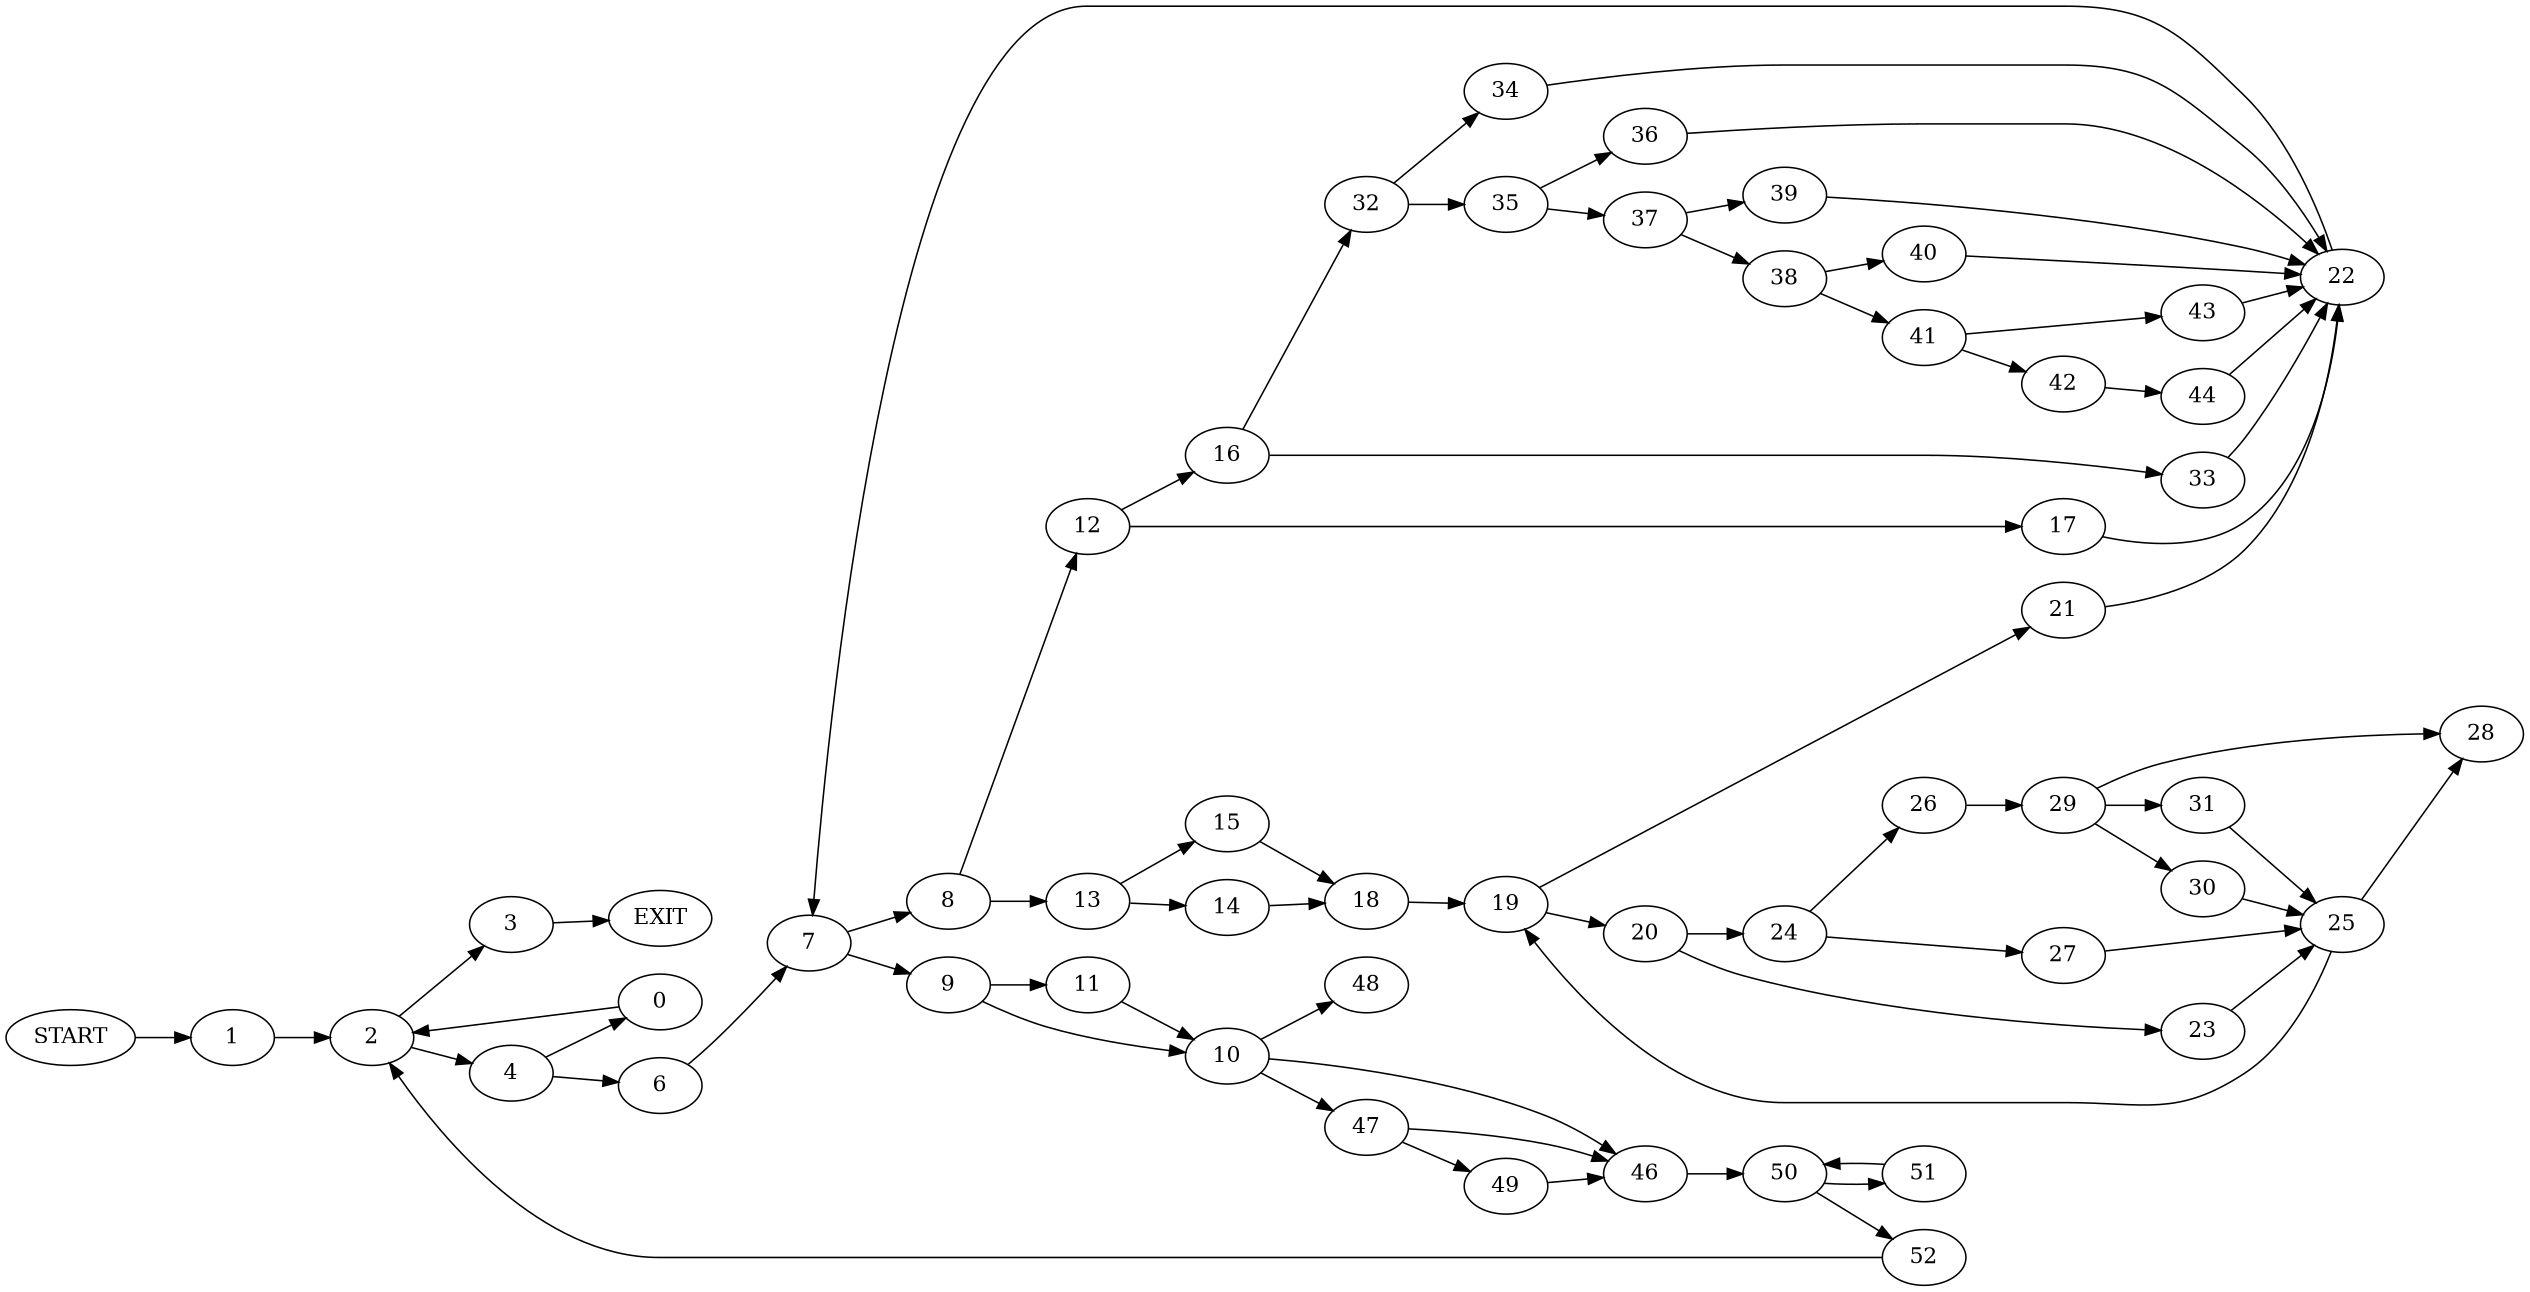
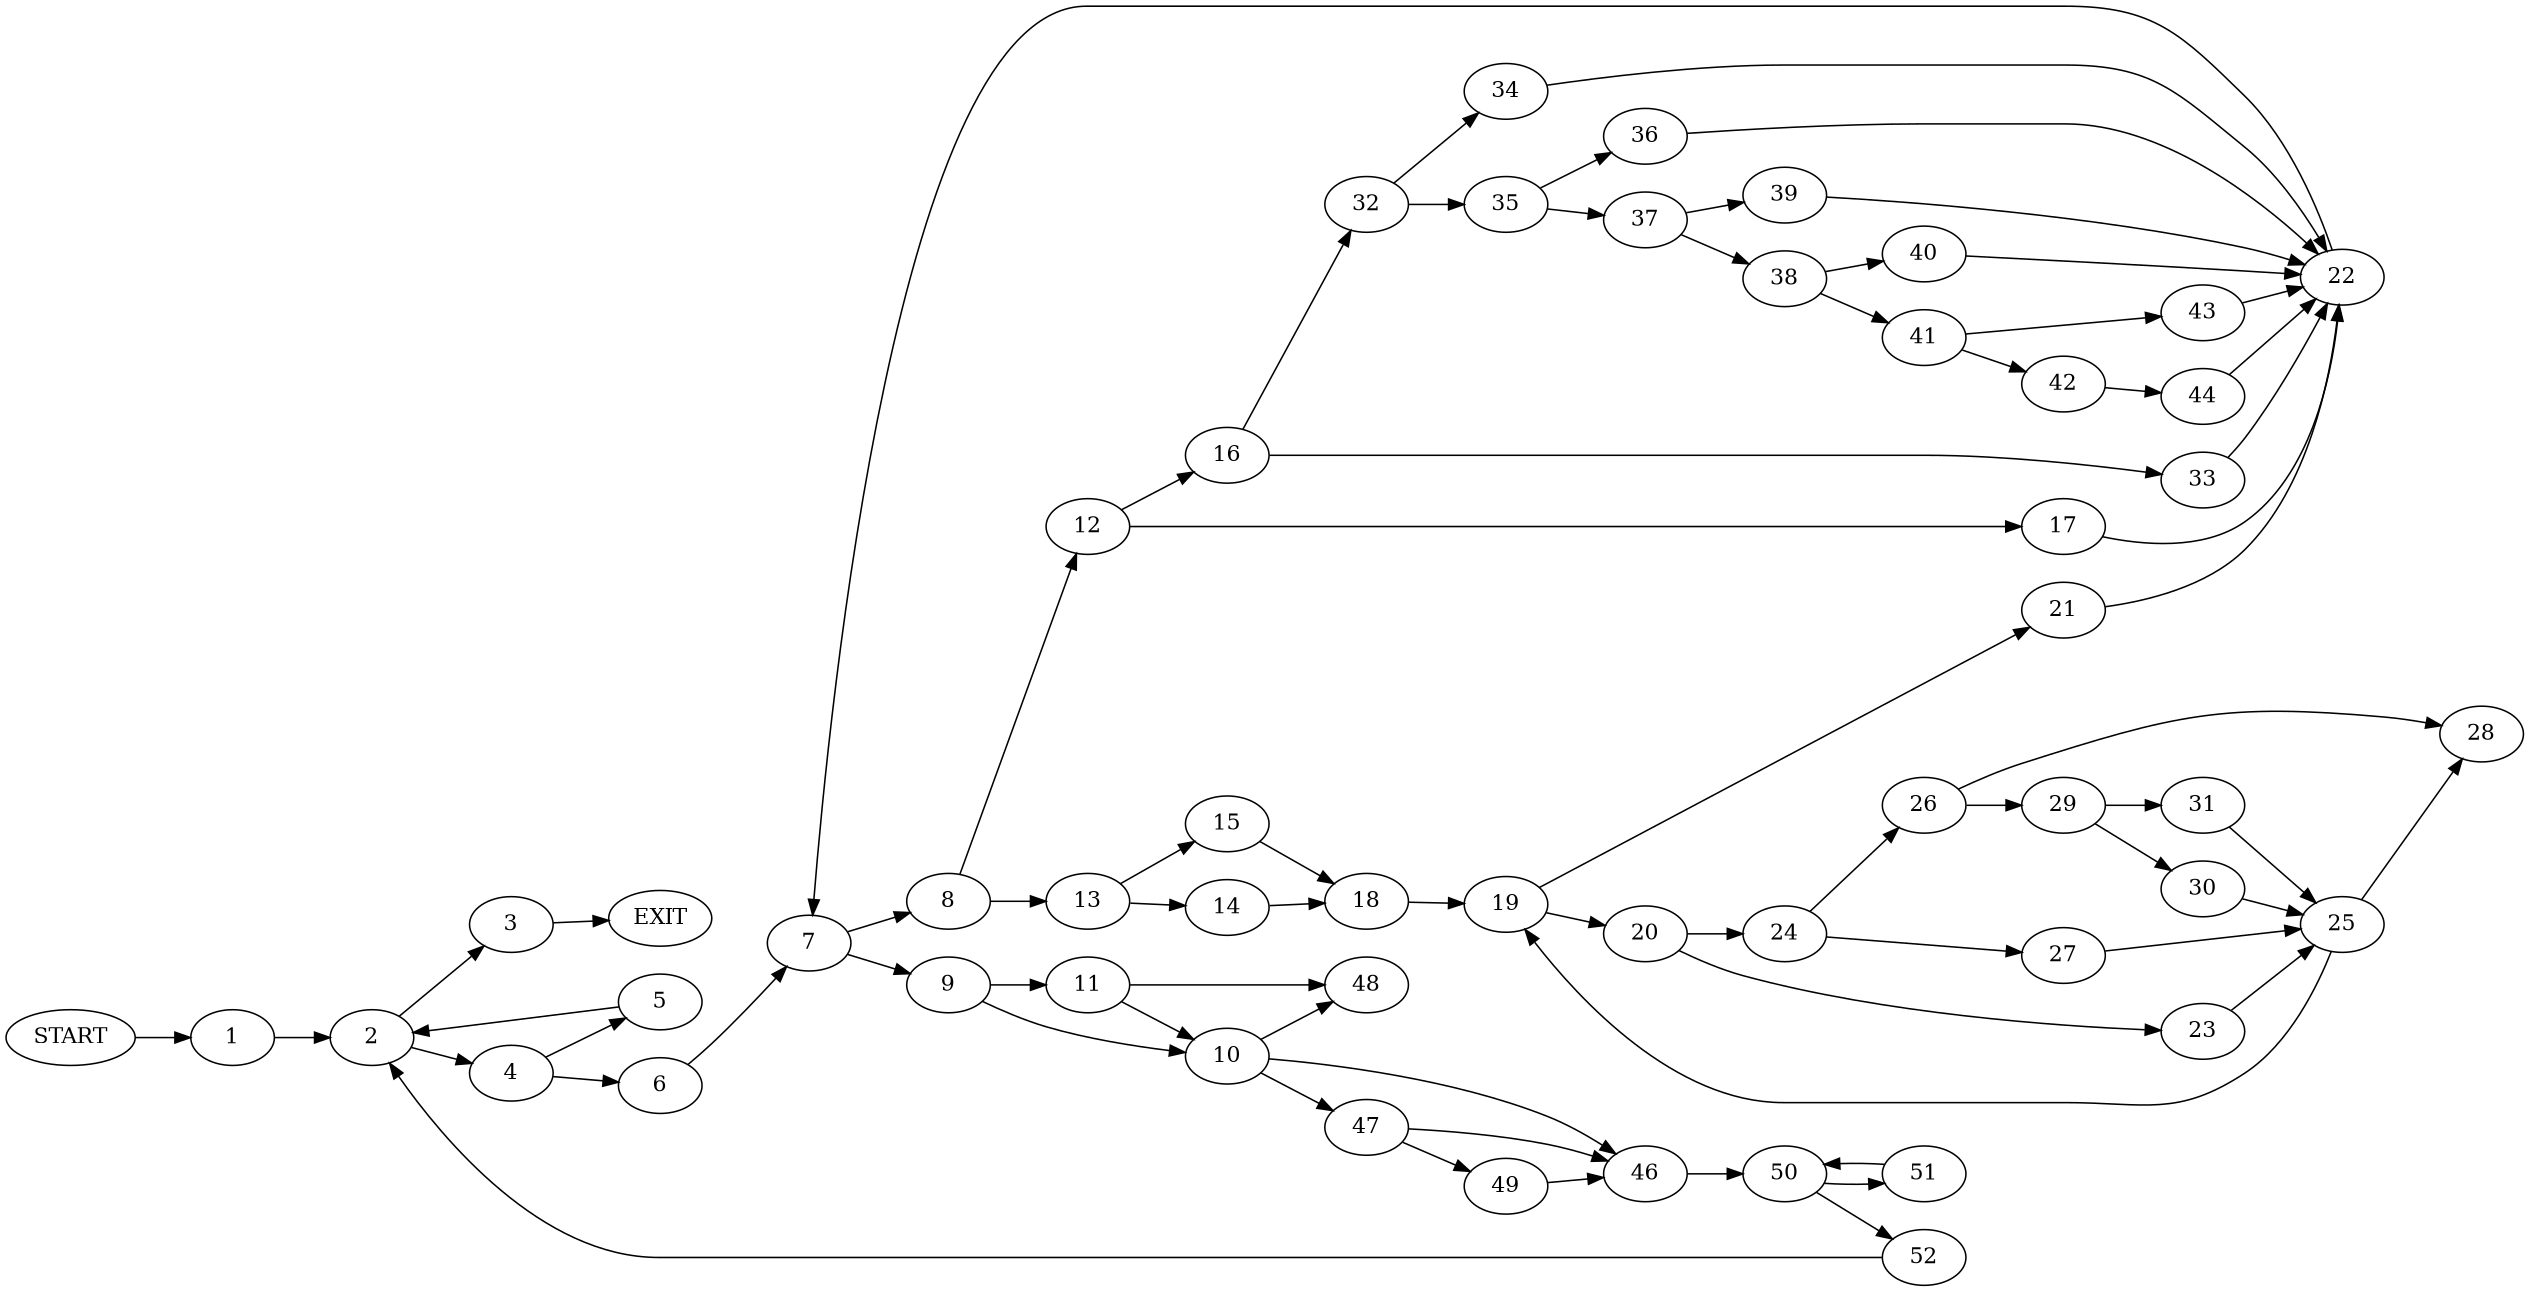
edge "29" -> "28": now "26" -> "28"
edge "11" -> "48": added
node "0": label "0" -> "5"
